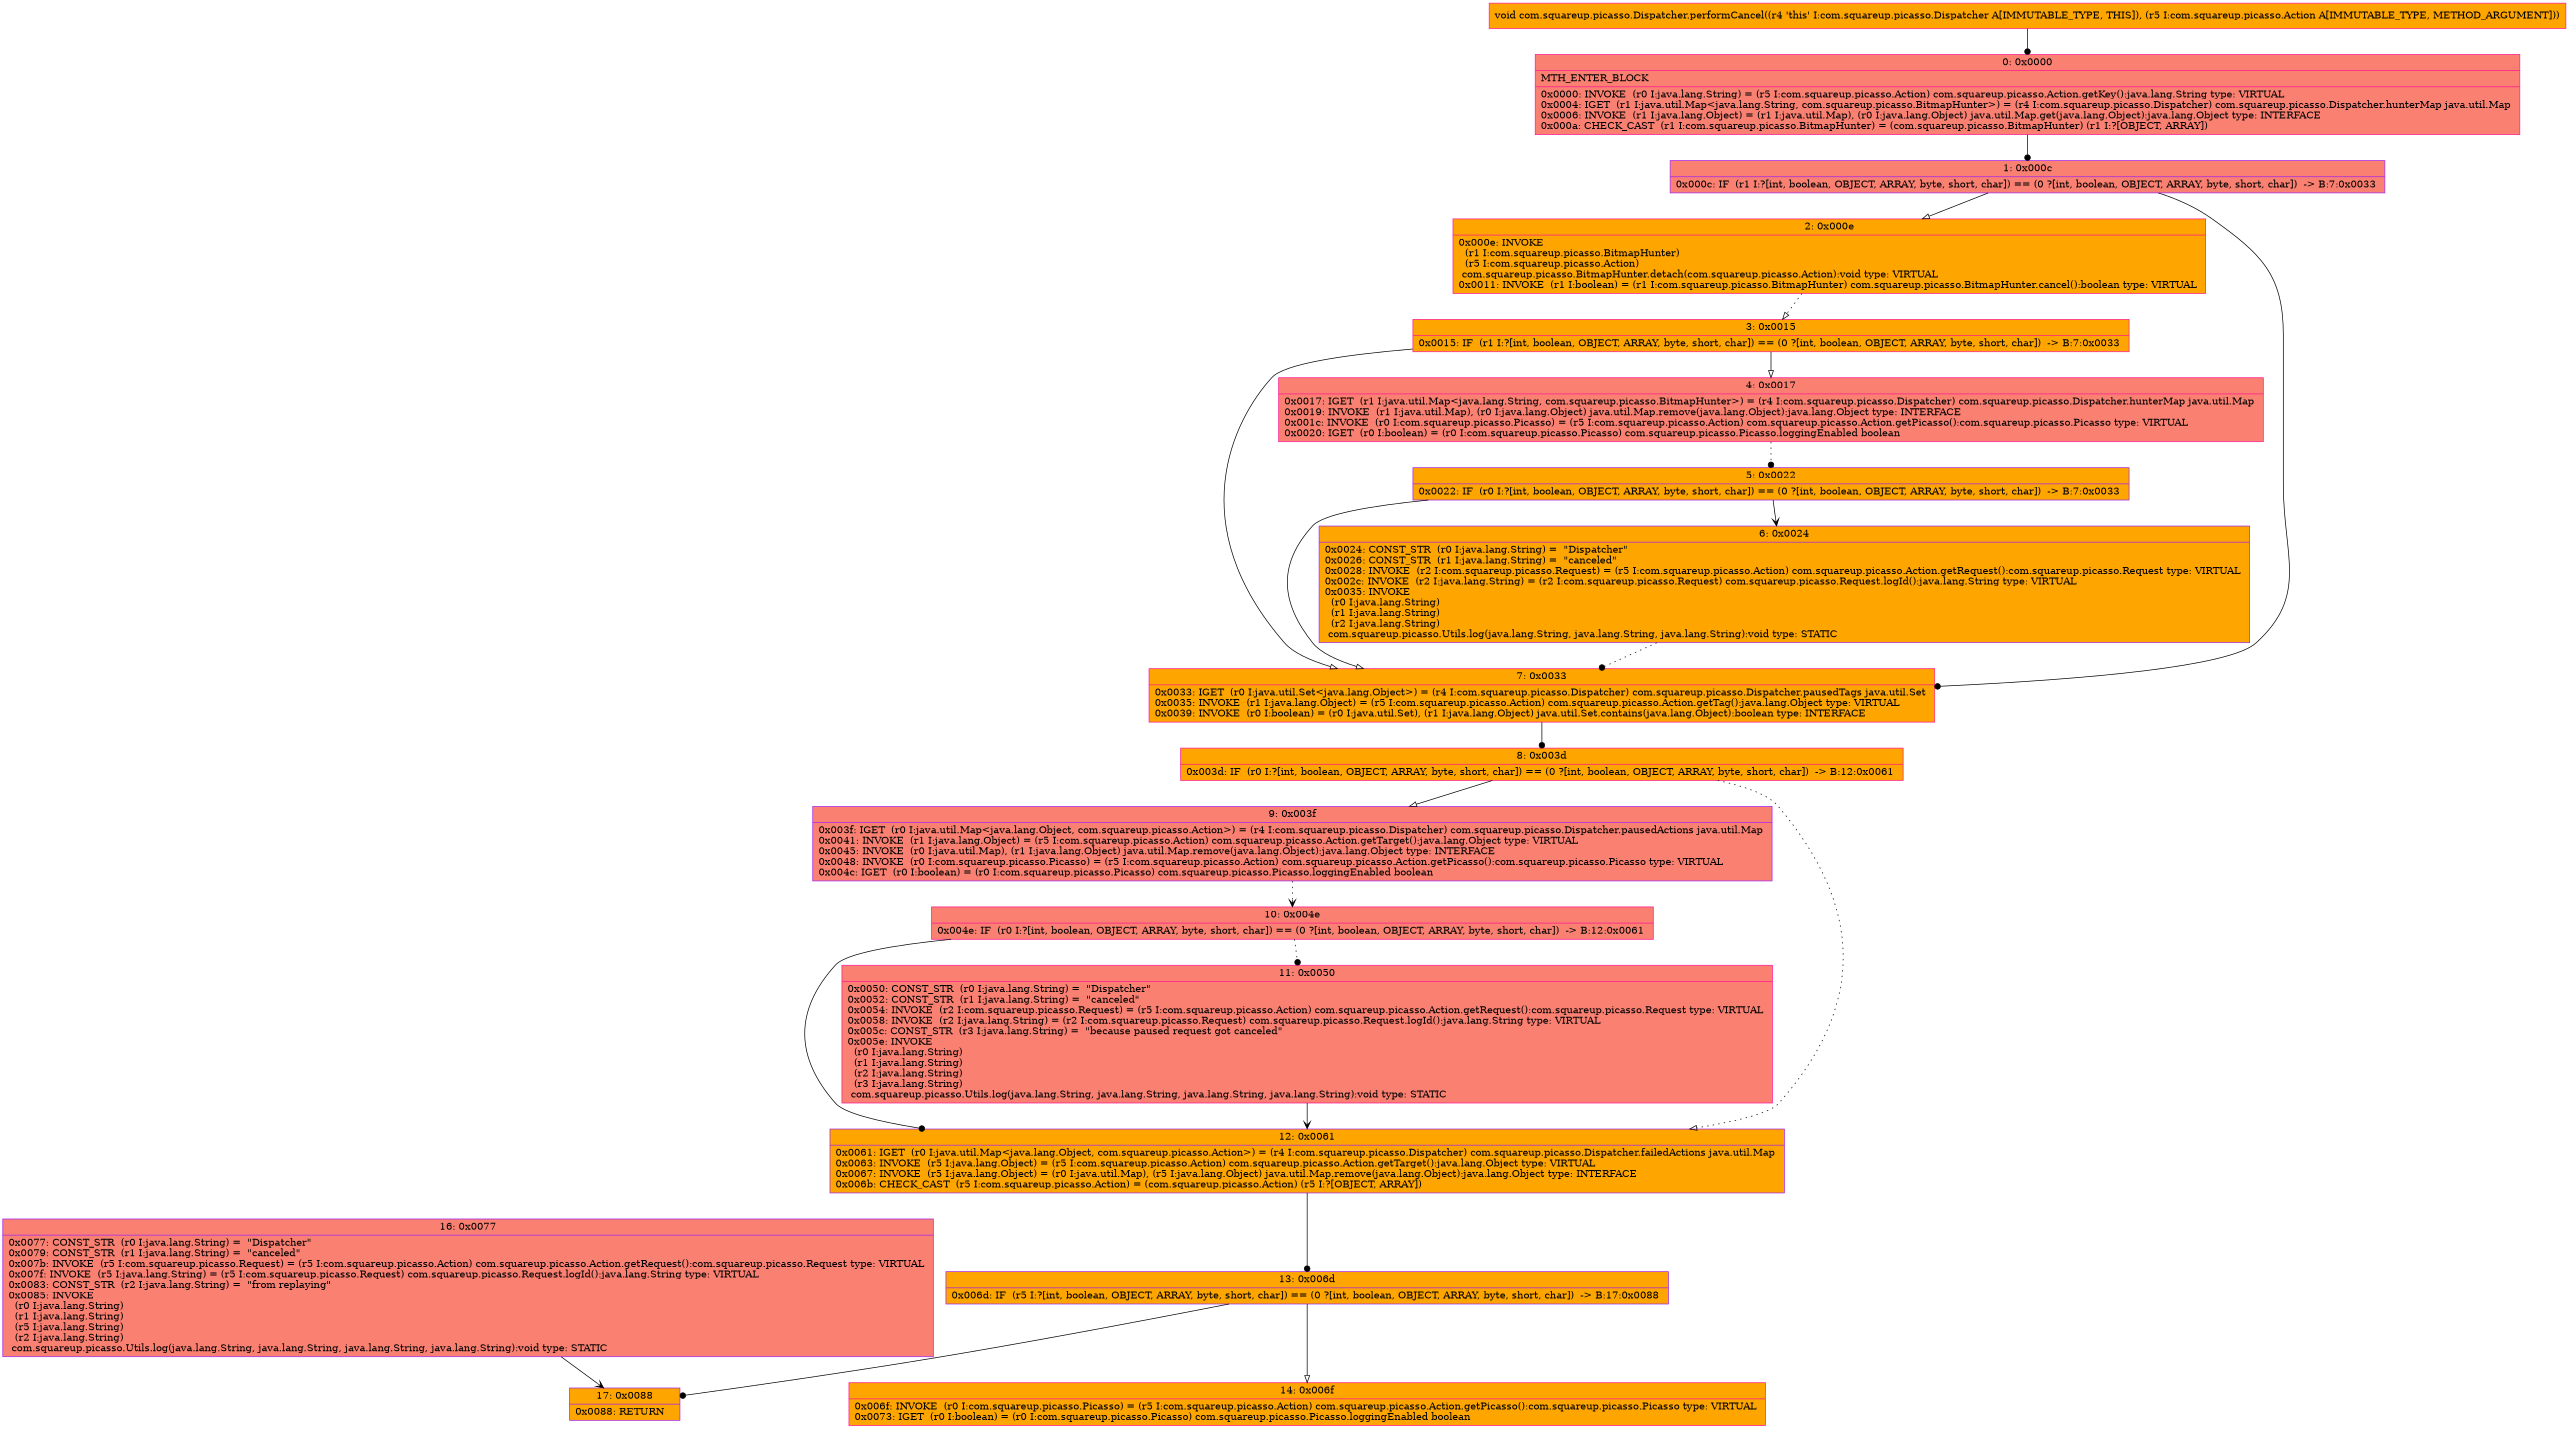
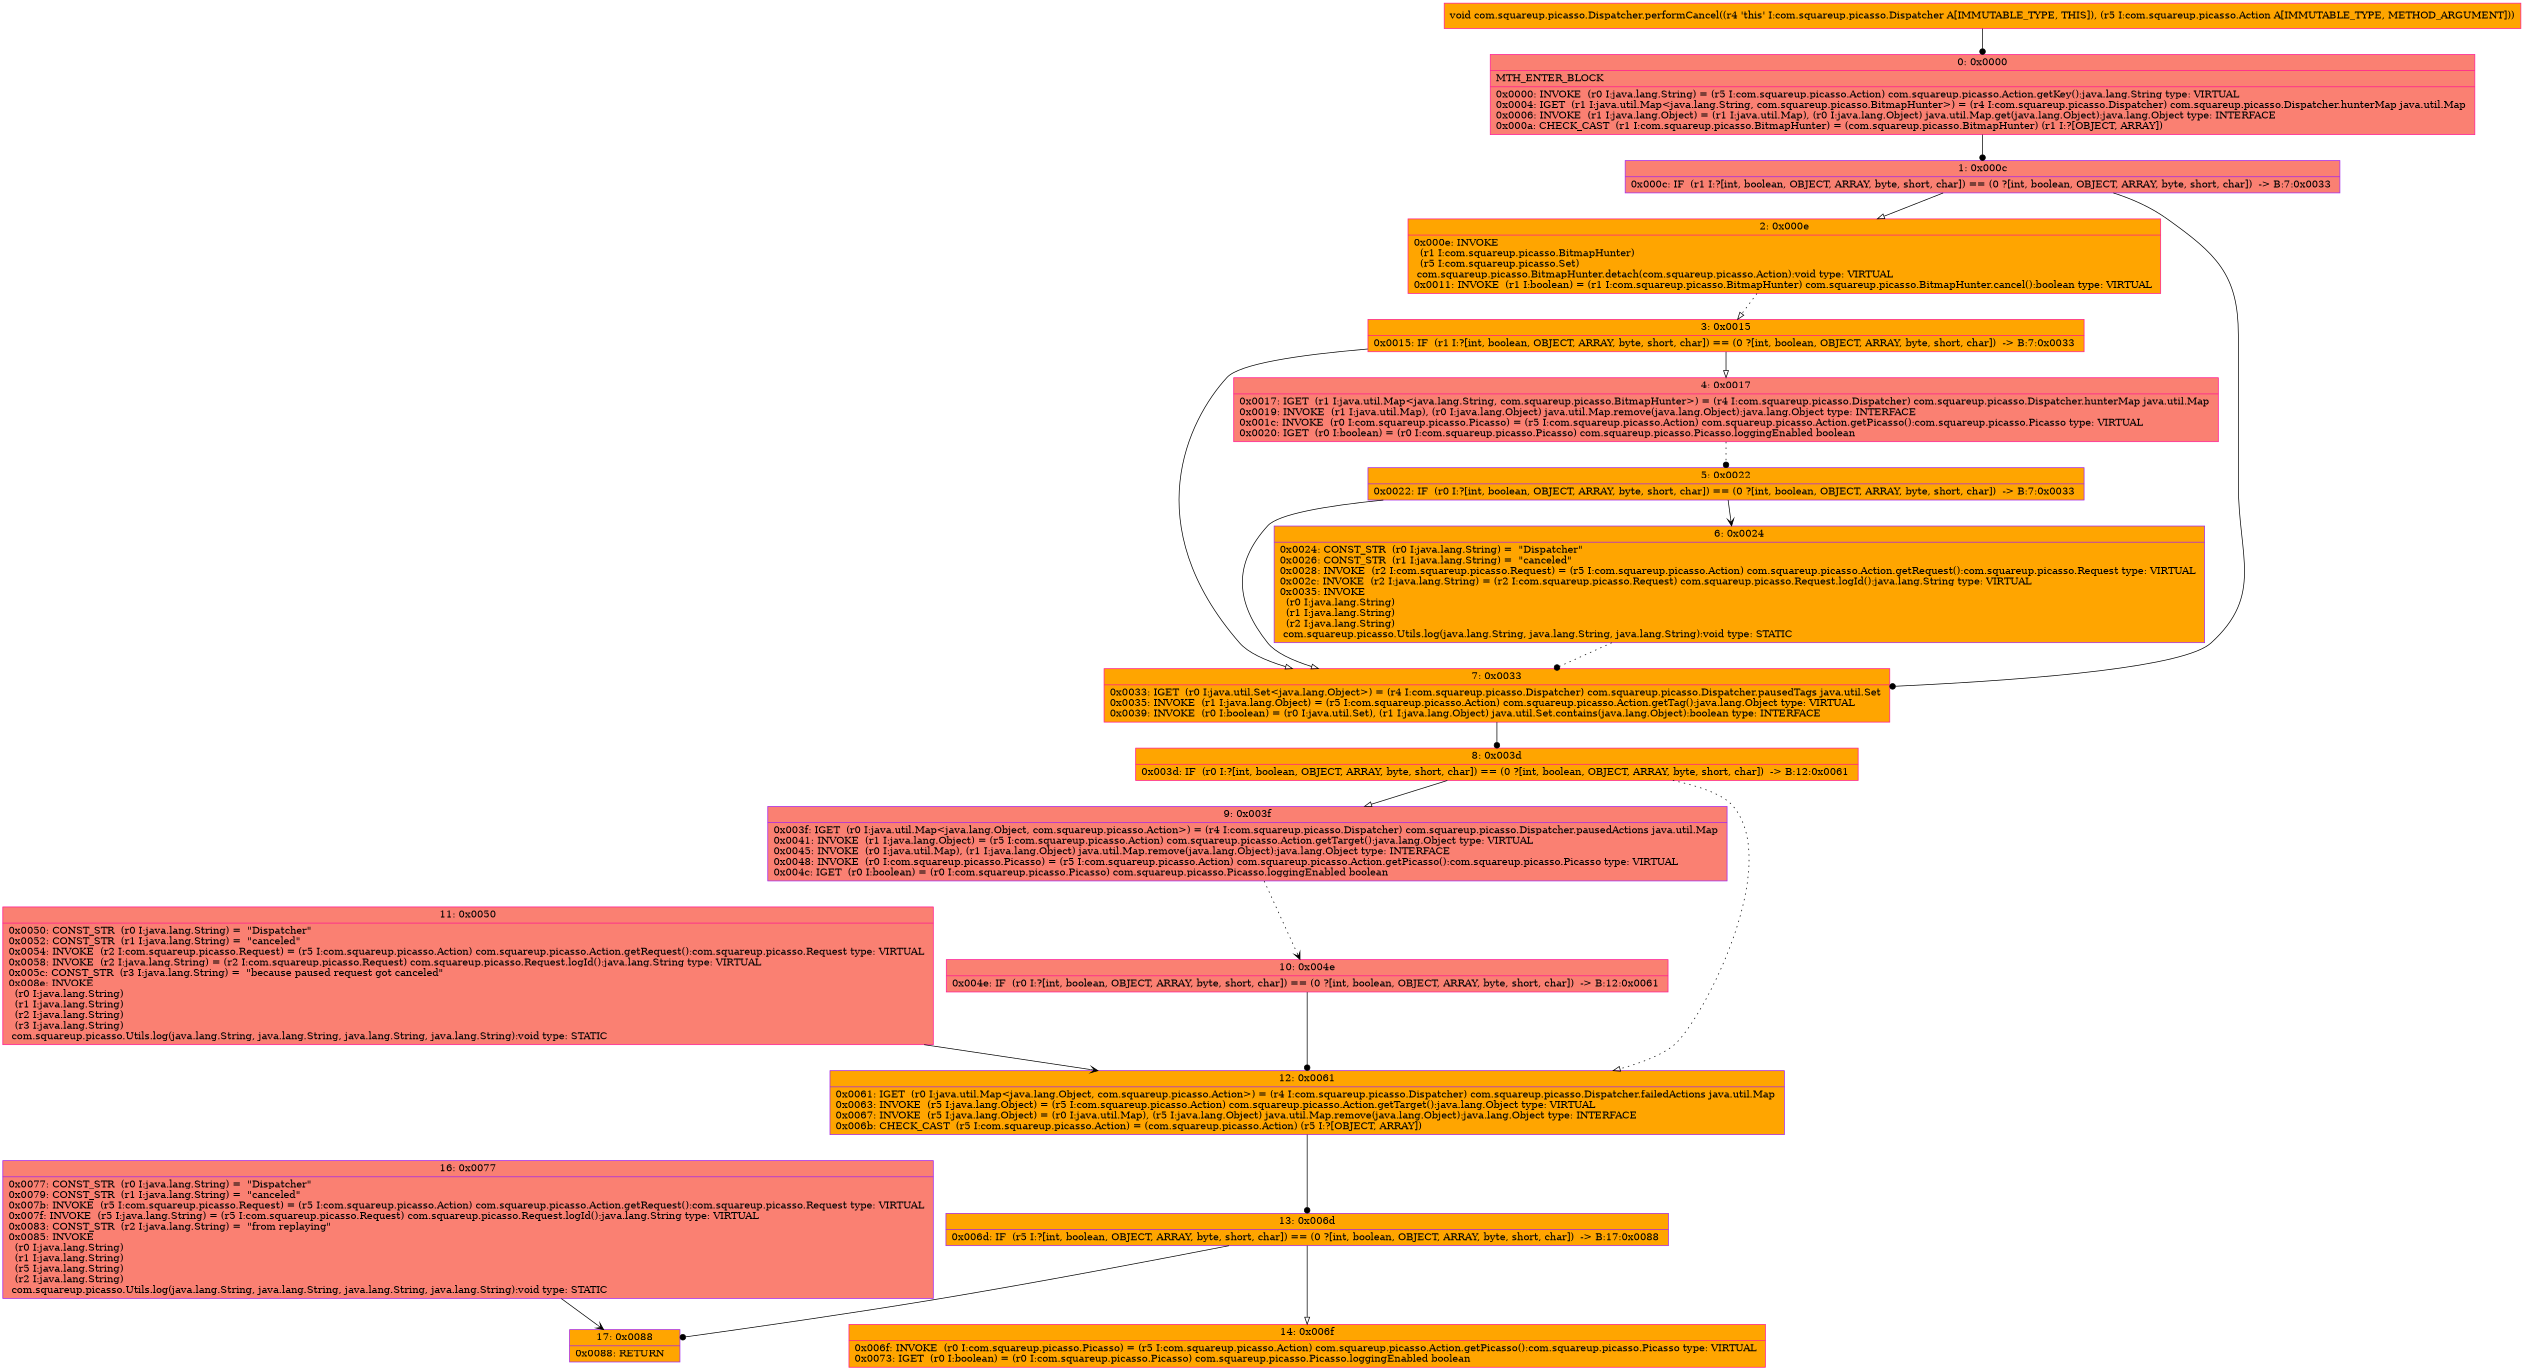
node "2: 0x000e": text "(r5 I:com.squareup.picasso.Action)" -> "(r5 I:com.squareup.picasso.Set)"
edge "10: 0x004e" -> "11: 0x0050": removed
node "11: 0x0050": text "0x005e: INVOKE" -> "0x008e: INVOKE"
